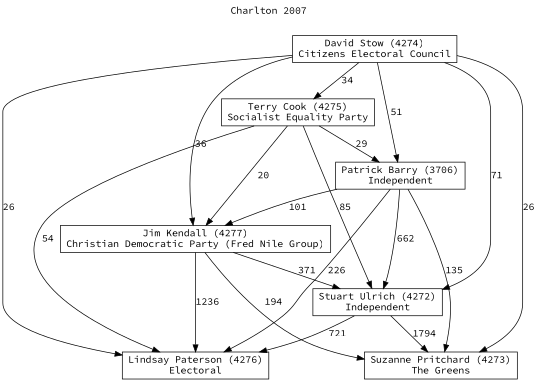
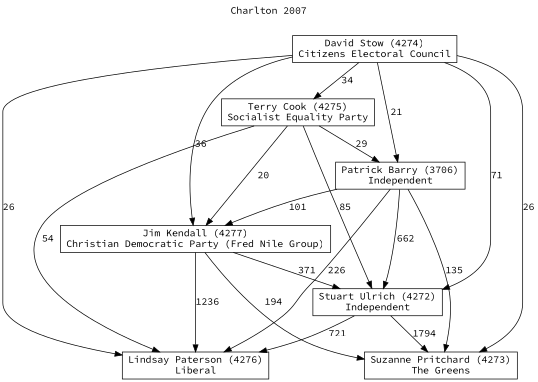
edge "David Stow (4274) Citizens Electoral Council" -> "Patrick Barry (3706) Independent": label "51" -> "21"
node "Lindsay Paterson (4276) Electoral": label "Lindsay Paterson (4276) Electoral" -> "Lindsay Paterson (4276) Liberal"
